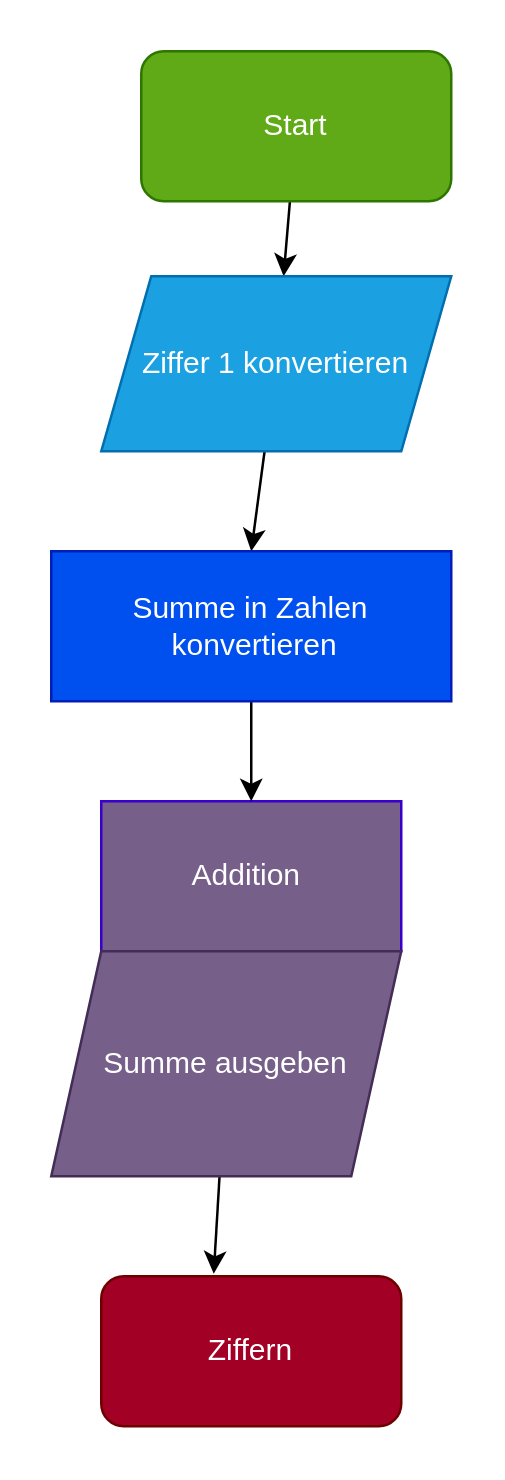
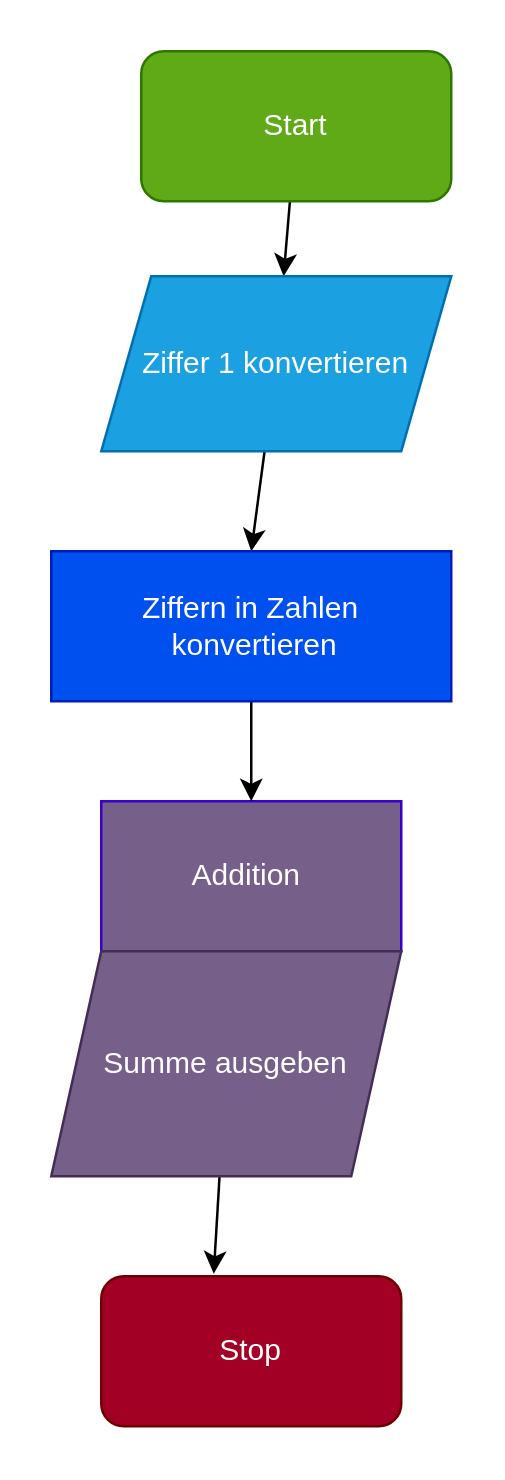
node "Summe in Zahlen konvertieren": label "Summe in Zahlen konvertieren" -> "Ziffern in Zahlen konvertieren"
node "Ziffern": label "Ziffern" -> "Stop"
